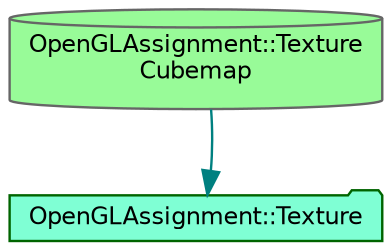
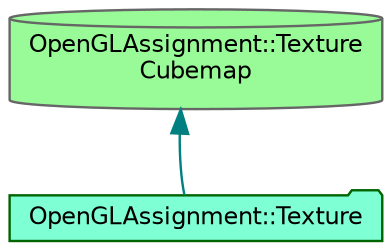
edge "OpenGLAssignment::Texture Cubemap" -> "OpenGLAssignment::Texture": reversed
